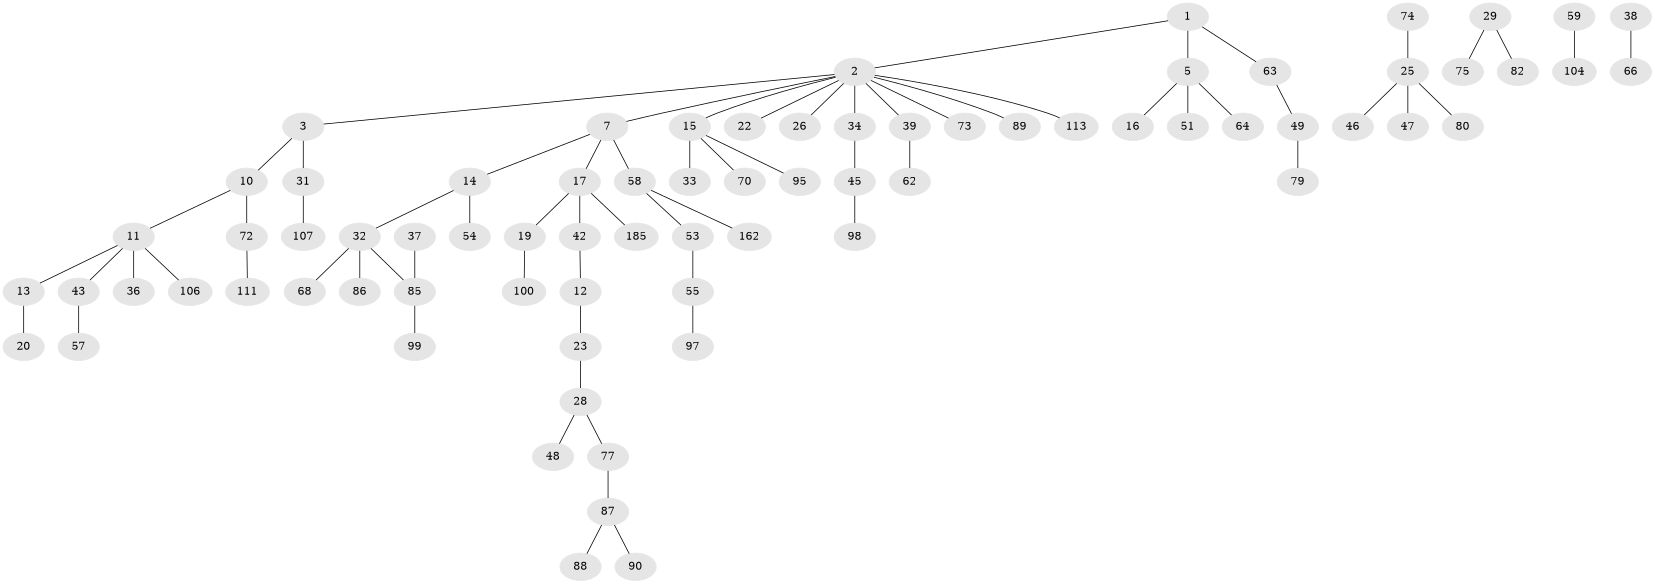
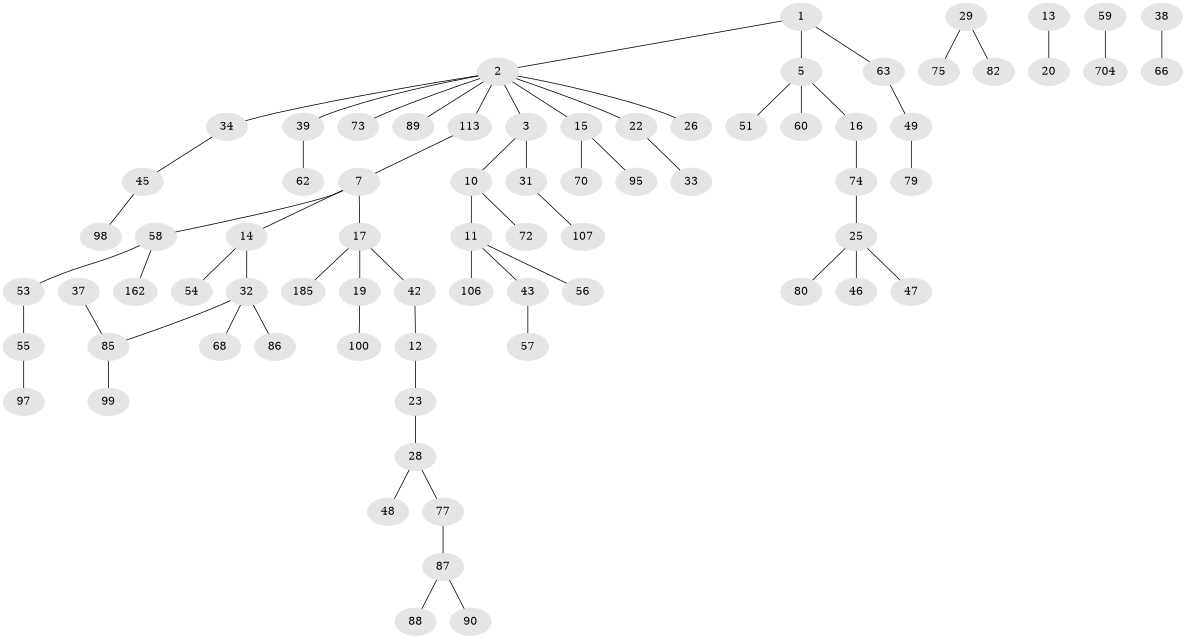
node "104": label "104" -> "704"
edge "2" -- "7": now "113" -- "7"
node "64": label "64" -> "60"
edge "15" -- "33": now "22" -- "33"
edge "16" -- "74": added
edge "11" -- "13": removed
node "36": label "36" -> "56"
node "111": removed
